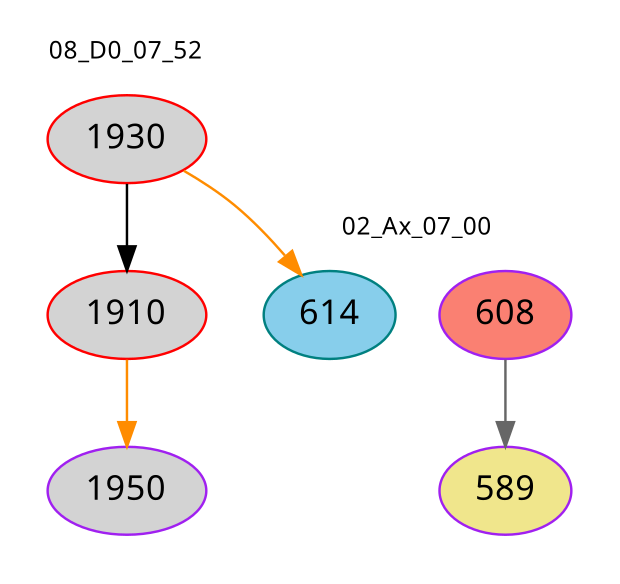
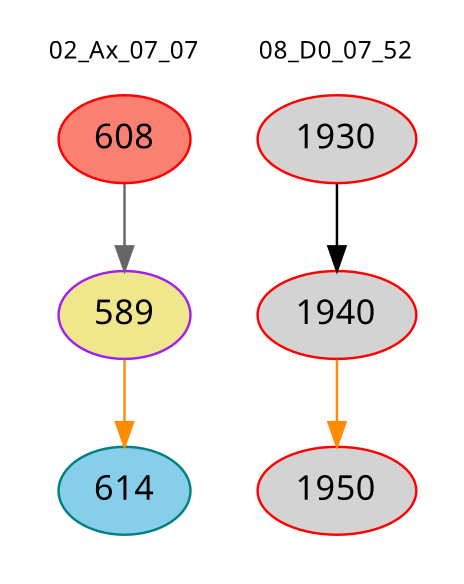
cluster "02_Ax_07_00": label "02_Ax_07_00" -> "02_Ax_07_07"
edge "1930" -> "614": now "589" -> "614"
node "1910": label "1910" -> "1940"
node "608": color purple -> red
node "1950": color purple -> red
